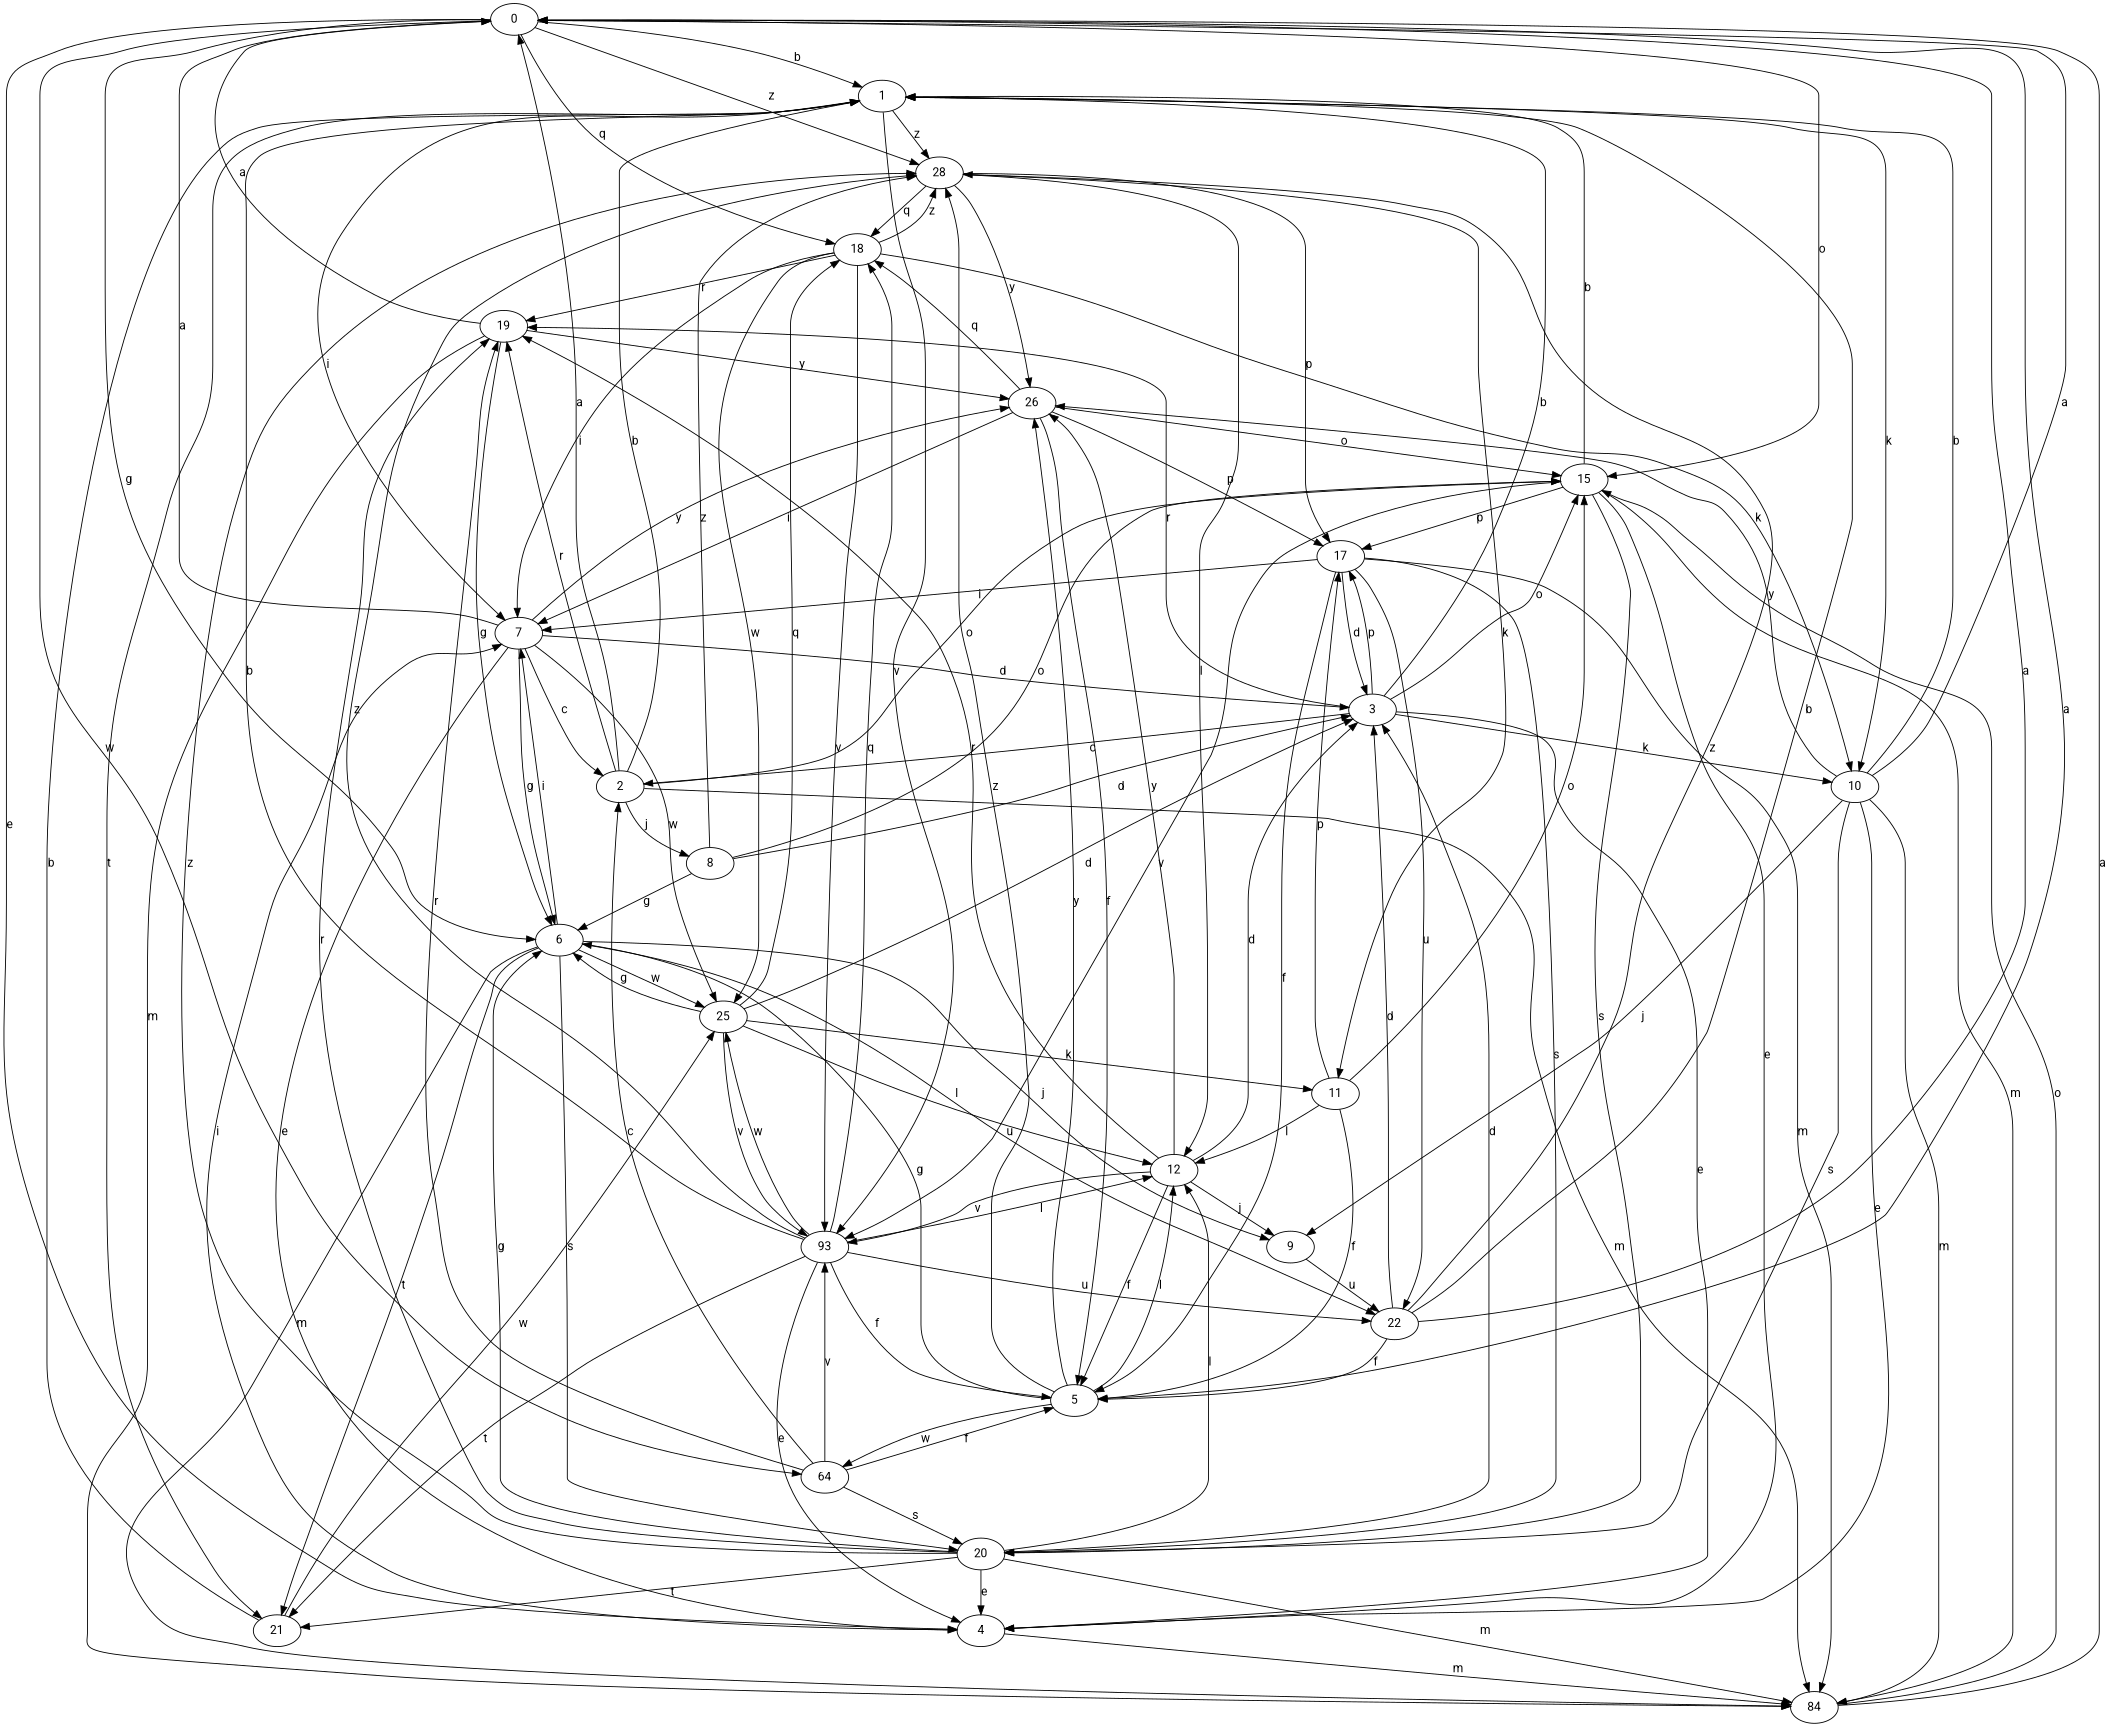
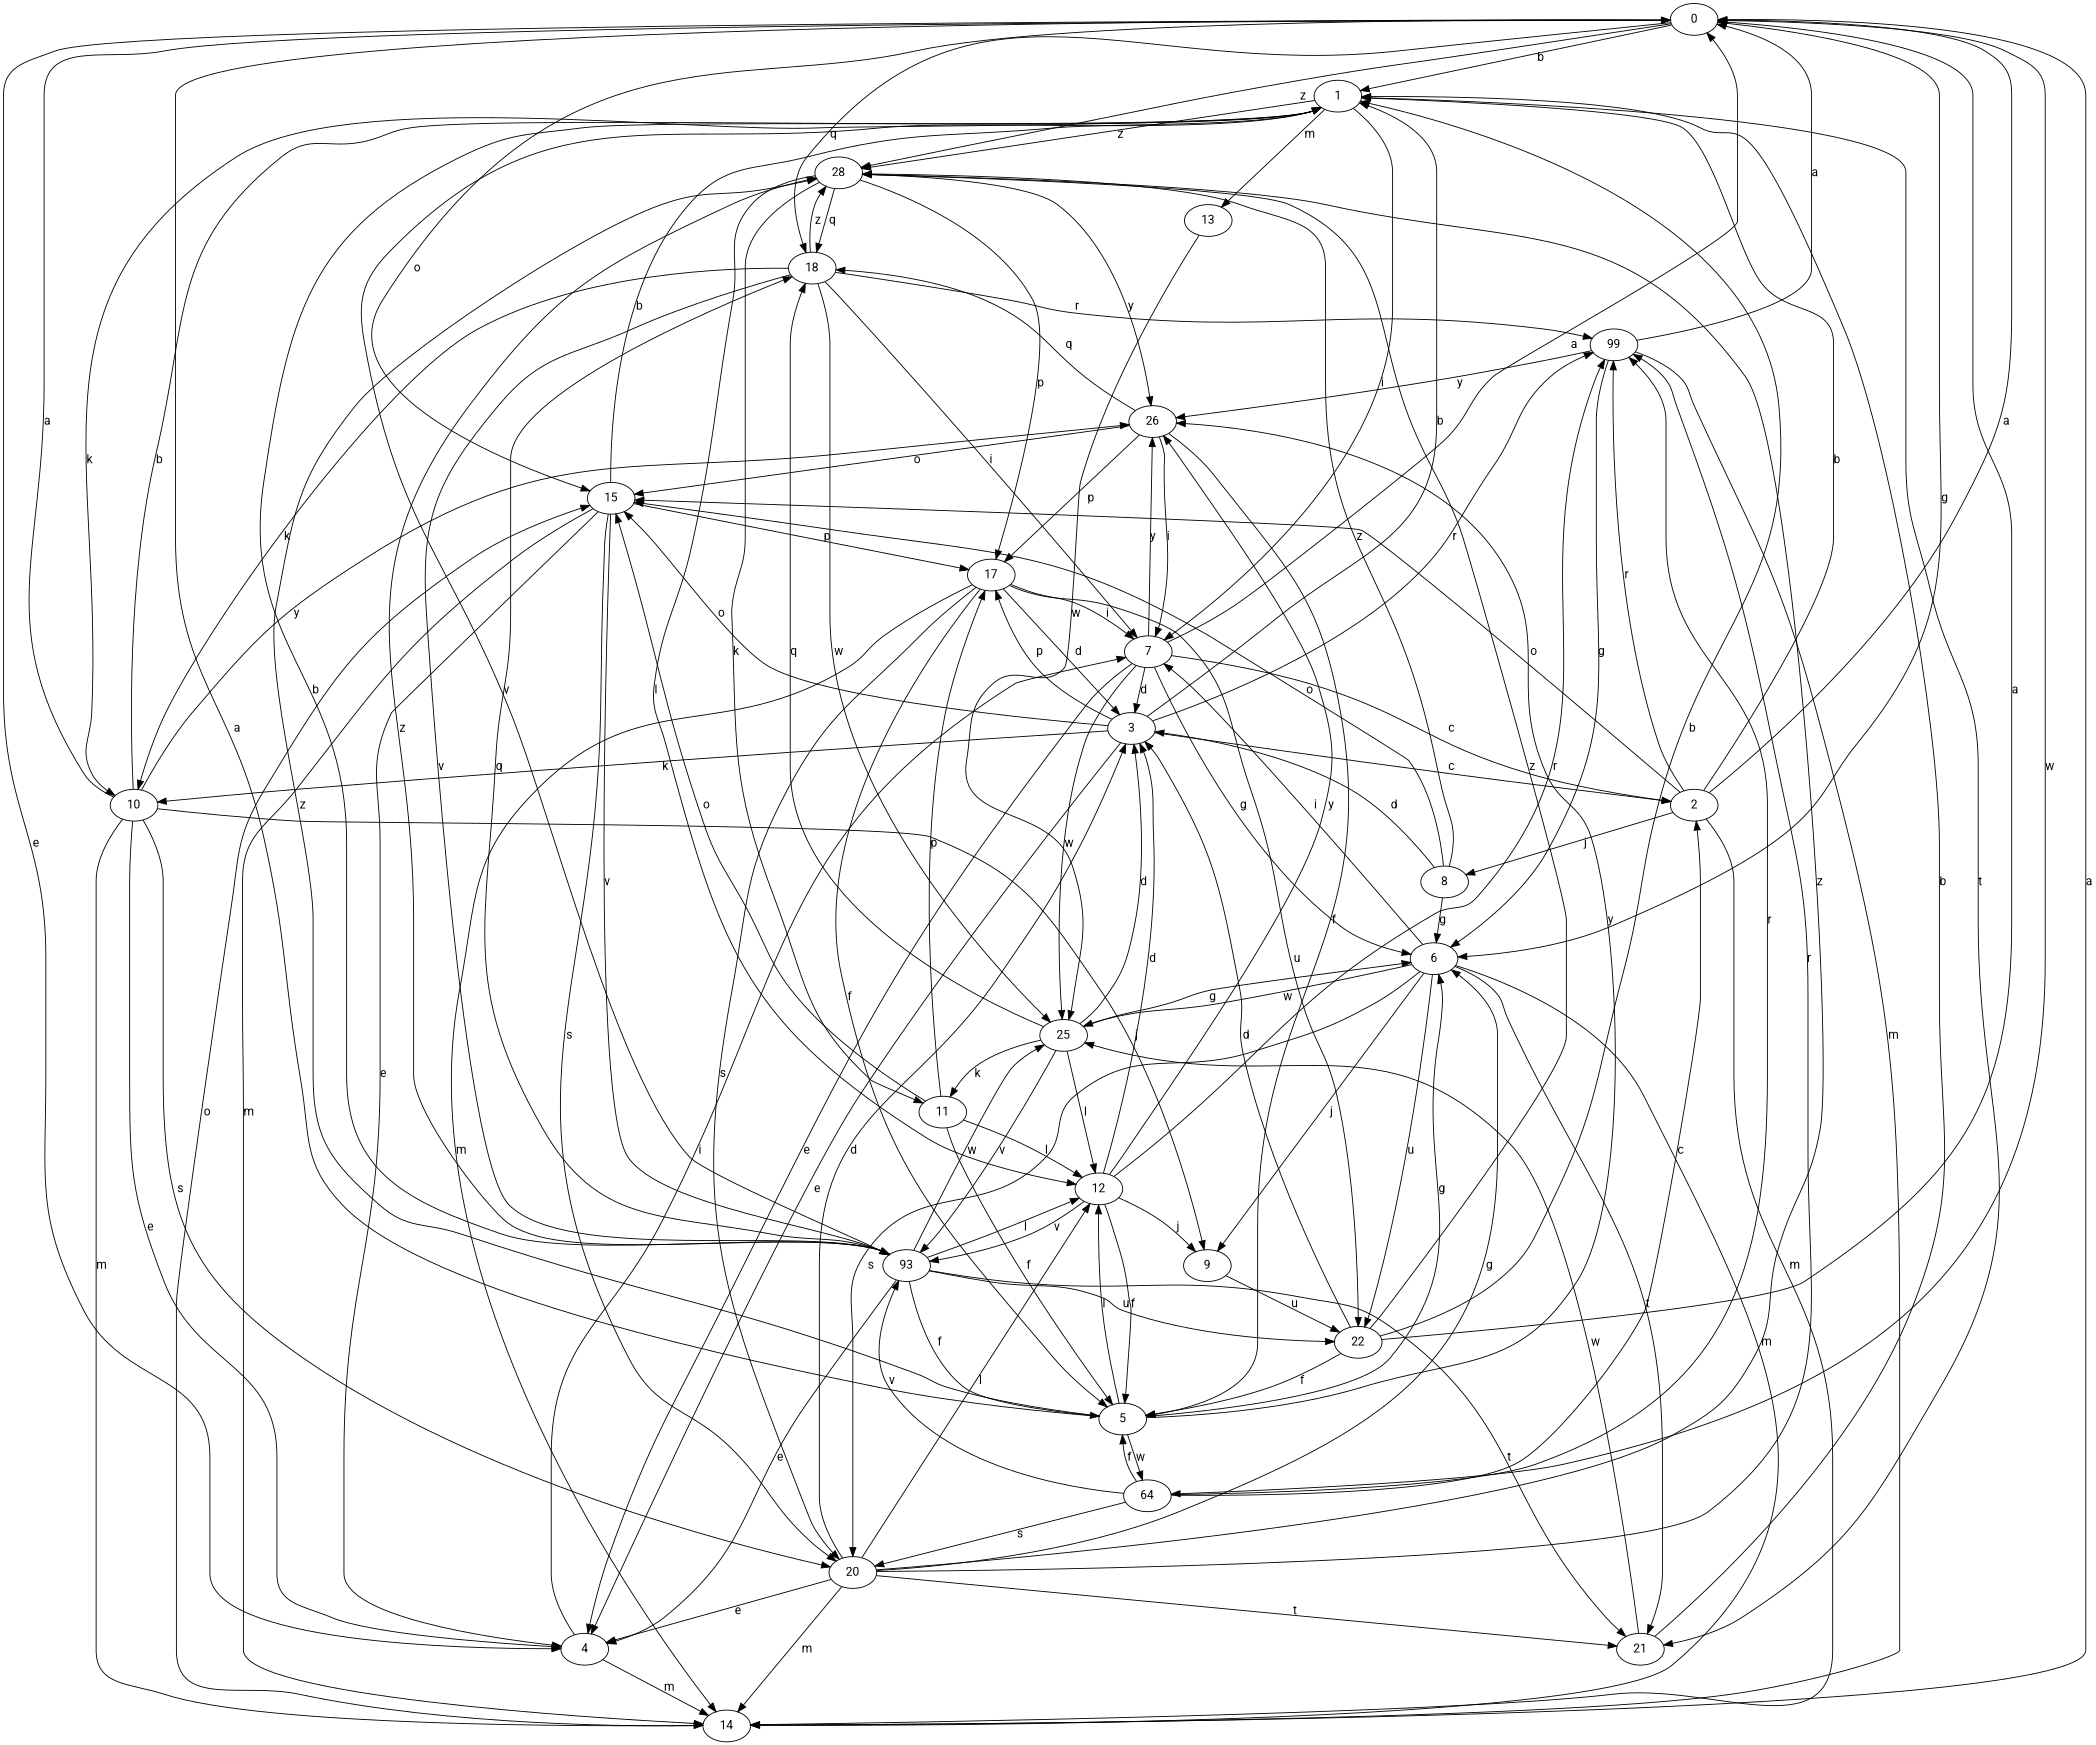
node "13": added
node "19": label "19" -> "99"
node "84": label "84" -> "14"
